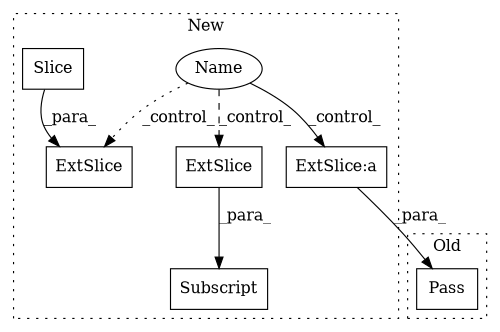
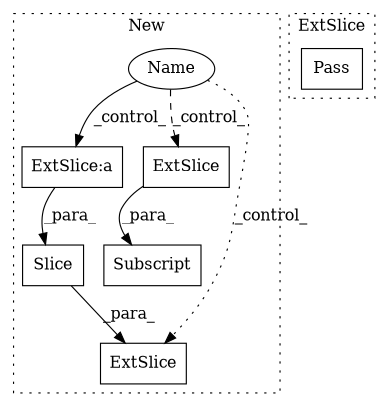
edge "ExtSlice:a" -> "Pass": now "ExtSlice:a" -> "Slice"
cluster "Old": label "Old" -> "ExtSlice"
